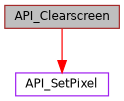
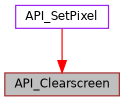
edge "API_Clearscreen" -> "API_SetPixel": reversed
